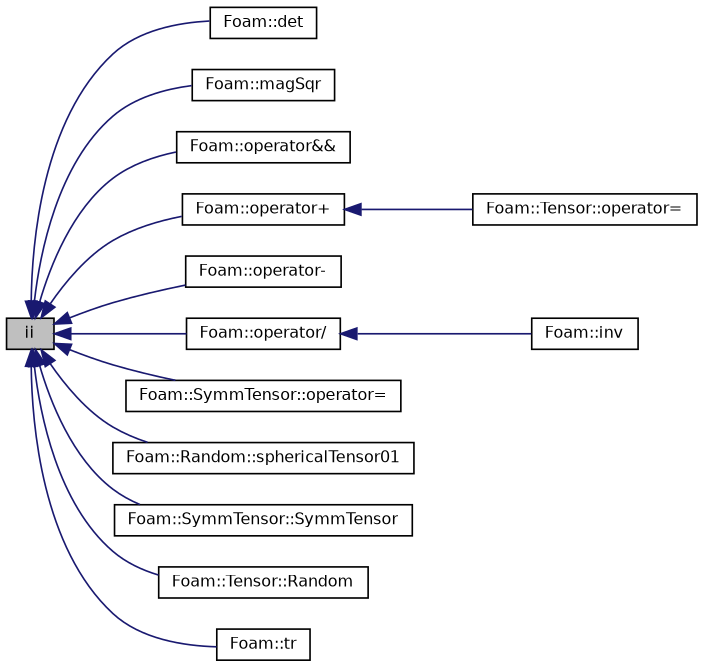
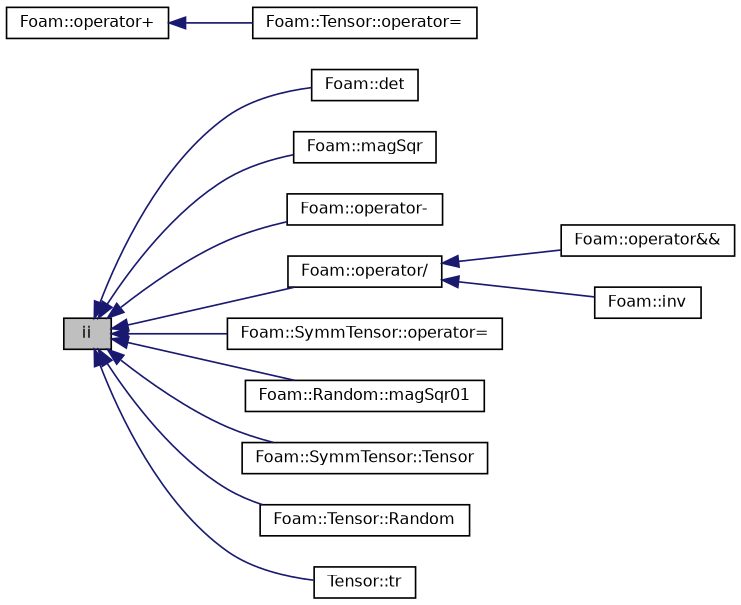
edge "Foam::operator&&" -> "ii": now "Foam::operator&&" -> "Foam::operator/"
edge "Foam::operator+" -> "ii": removed
node "Foam::Random::sphericalTensor01": label "Foam::Random::sphericalTensor01" -> "Foam::Random::magSqr01"
node "Foam::SymmTensor::SymmTensor": label "Foam::SymmTensor::SymmTensor" -> "Foam::SymmTensor::Tensor"
node "Foam::tr": label "Foam::tr" -> "Tensor::tr"
